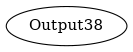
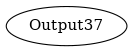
node "Output38": label "Output38" -> "Output37"
